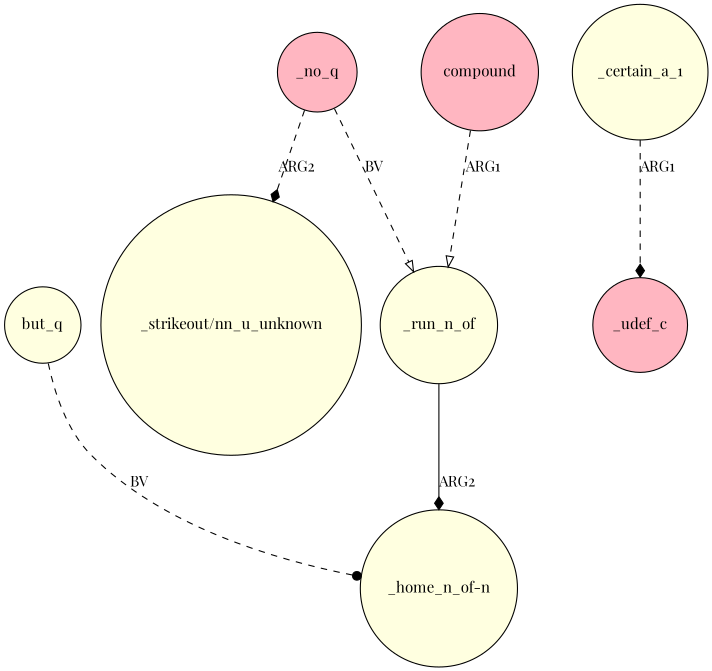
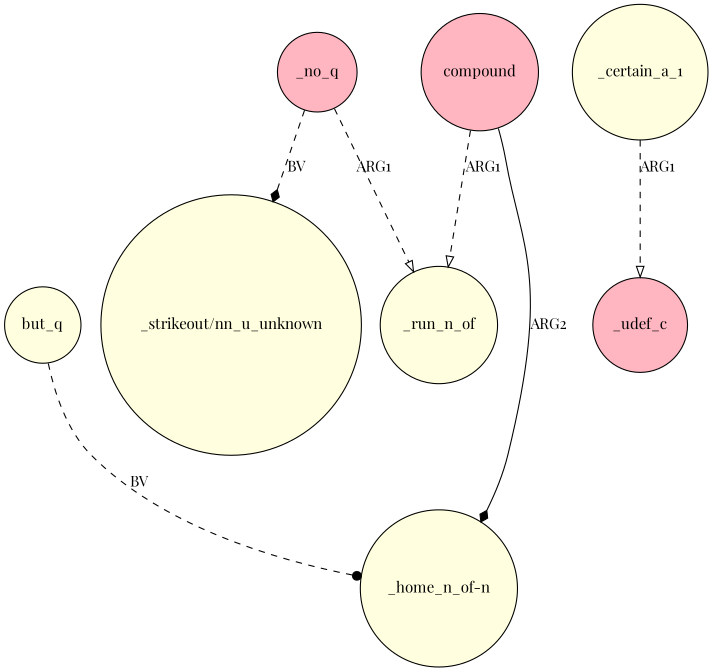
edge "_no_q" -> "_strikeout/nn_u_unknown": label "ARG2" -> "BV"
edge "_no_q" -> "_run_n_of": label "BV" -> "ARG1"
edge "_certain_a_1" -> "_udef_c": arrowhead diamond -> onormal
edge "_run_n_of" -> "_home_n_of-n": now "compound" -> "_home_n_of-n"
